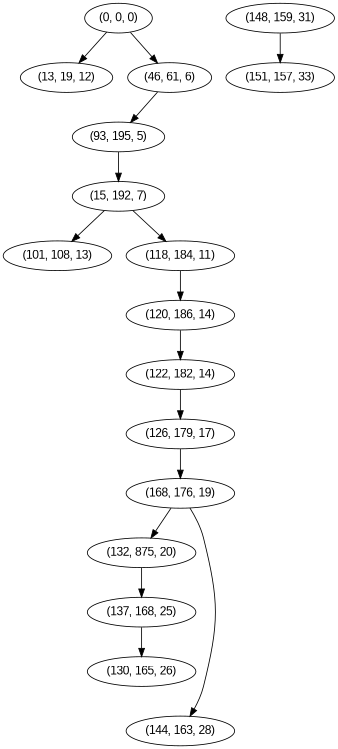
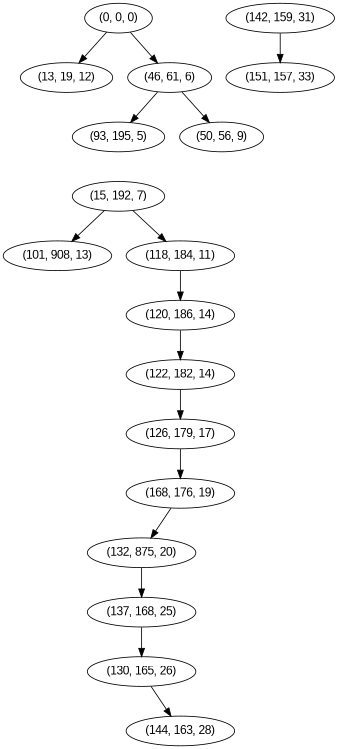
node "(148, 159, 31)": label "(148, 159, 31)" -> "(142, 159, 31)"
node "(50, 56, 9)": added
edge "(93, 195, 5)" -> "(15, 192, 7)": removed
node "(101, 108, 13)": label "(101, 108, 13)" -> "(101, 908, 13)"
edge "(168, 176, 19)" -> "(144, 163, 28)": now "(130, 165, 26)" -> "(144, 163, 28)"
